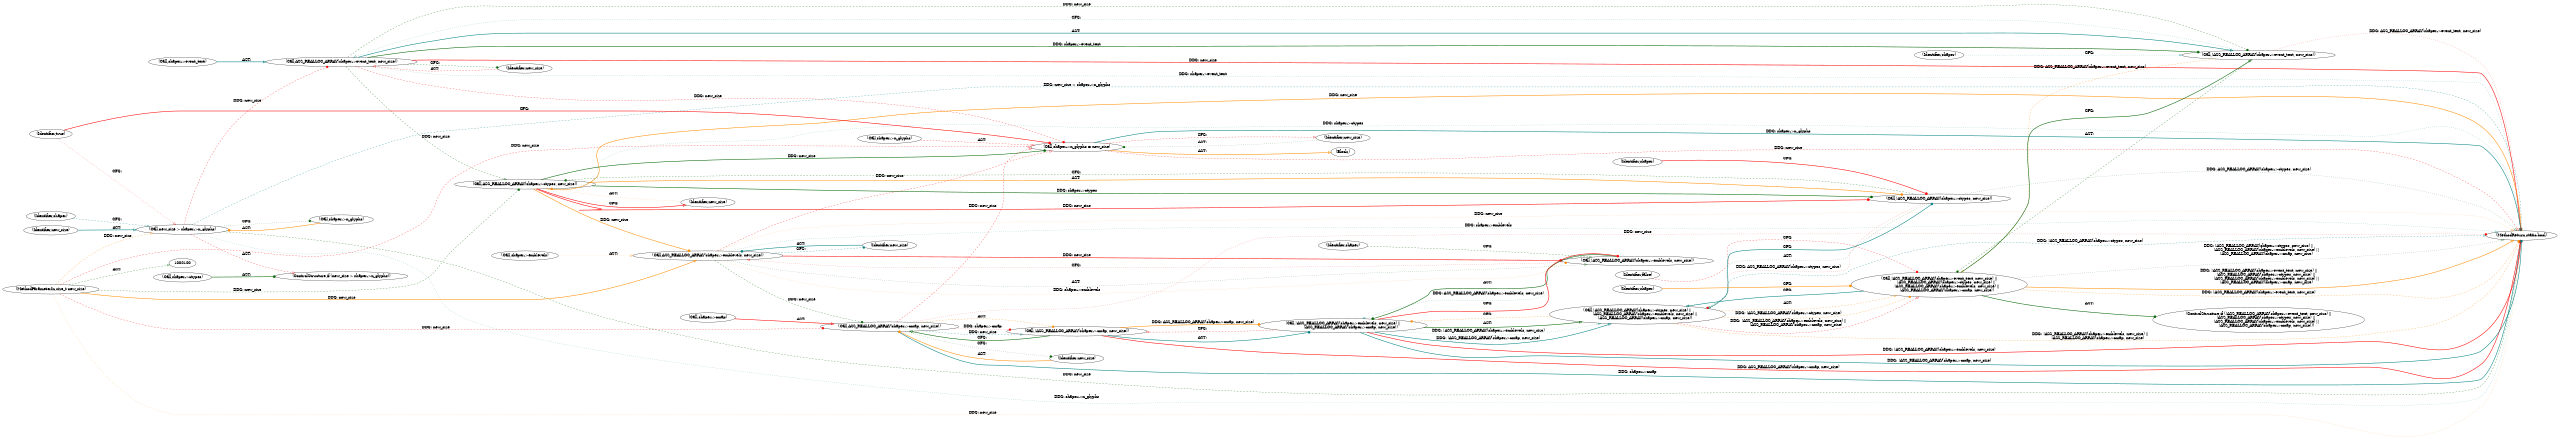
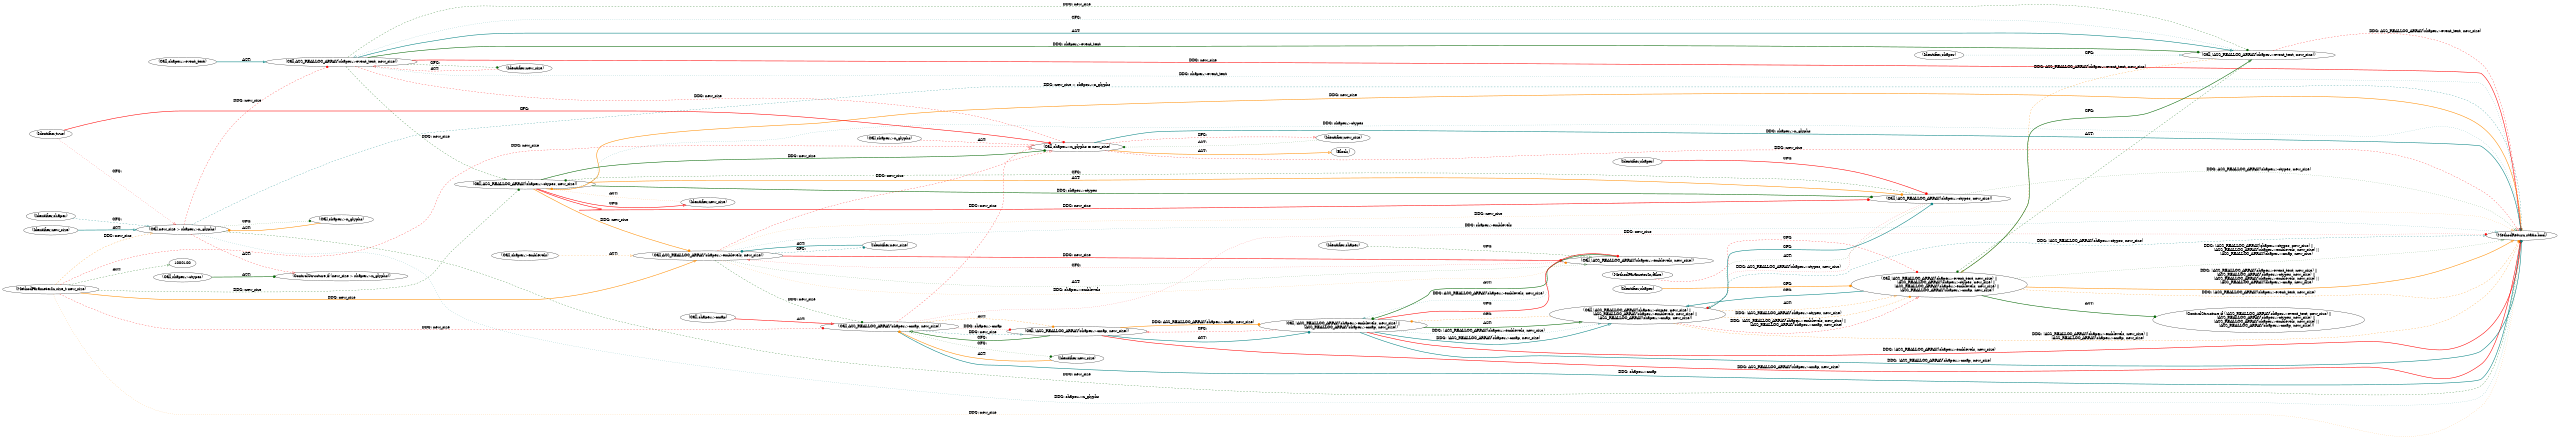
edge "(Call,!ASS_REALLOC_ARRAY(shaper->event_text, new_size))" -> "(MethodReturn,static bool)": style dotted -> dashed
edge "(Call,shaper->emblevels)" -> "(Call,ASS_REALLOC_ARRAY(shaper->emblevels, new_size))": style dotted -> dashed
node "(Identifier,false)": label "(Identifier,false)" -> "(MethodParameterIn,false)"
